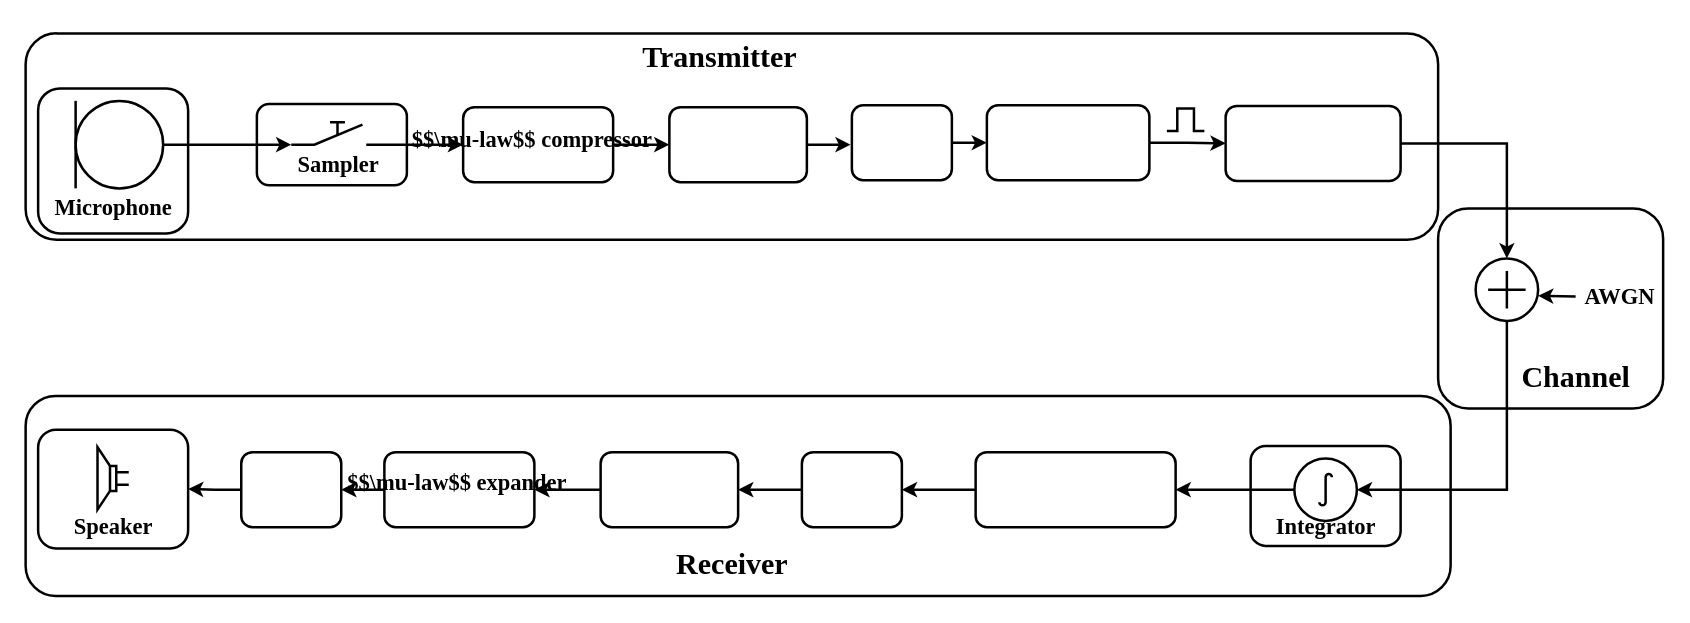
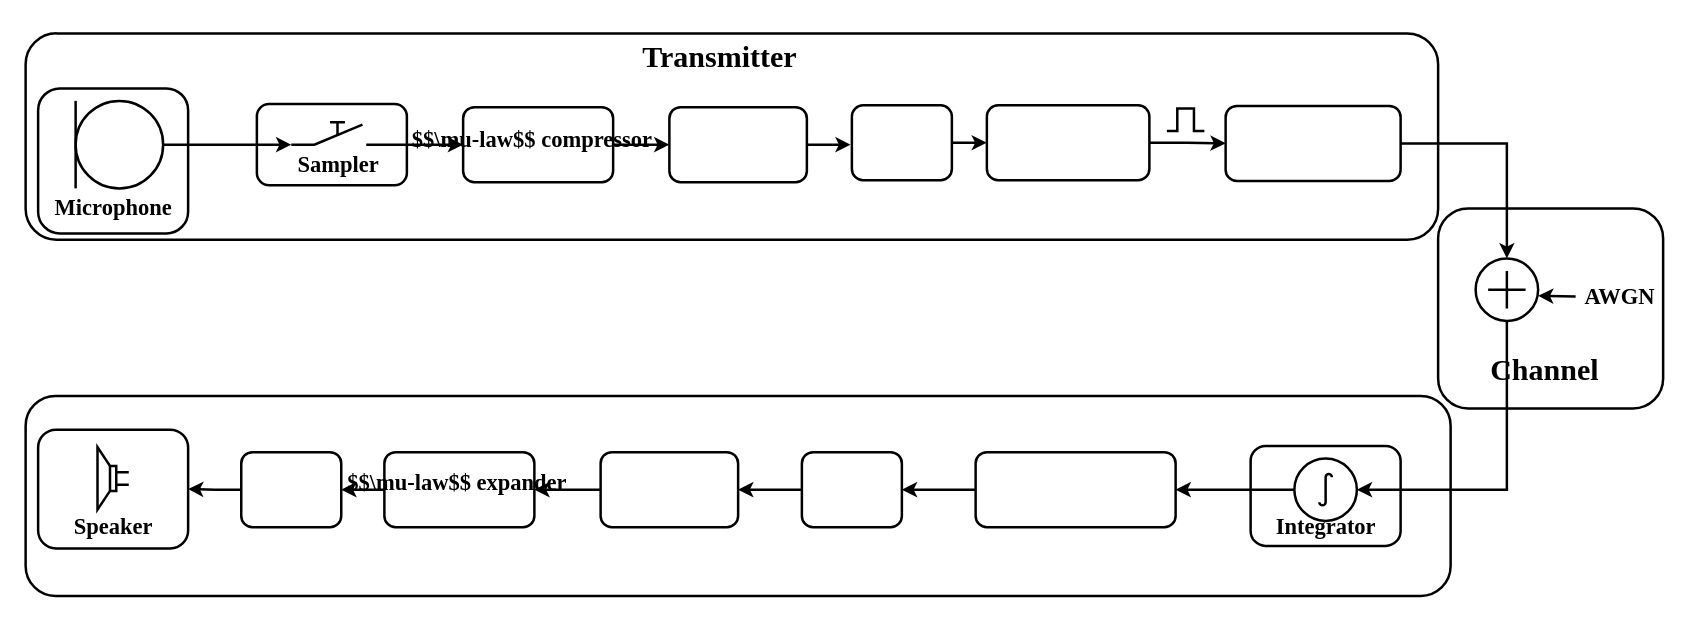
node "Channel": moved (1576, 377) -> (1544, 371)
node "Receiver": removed
